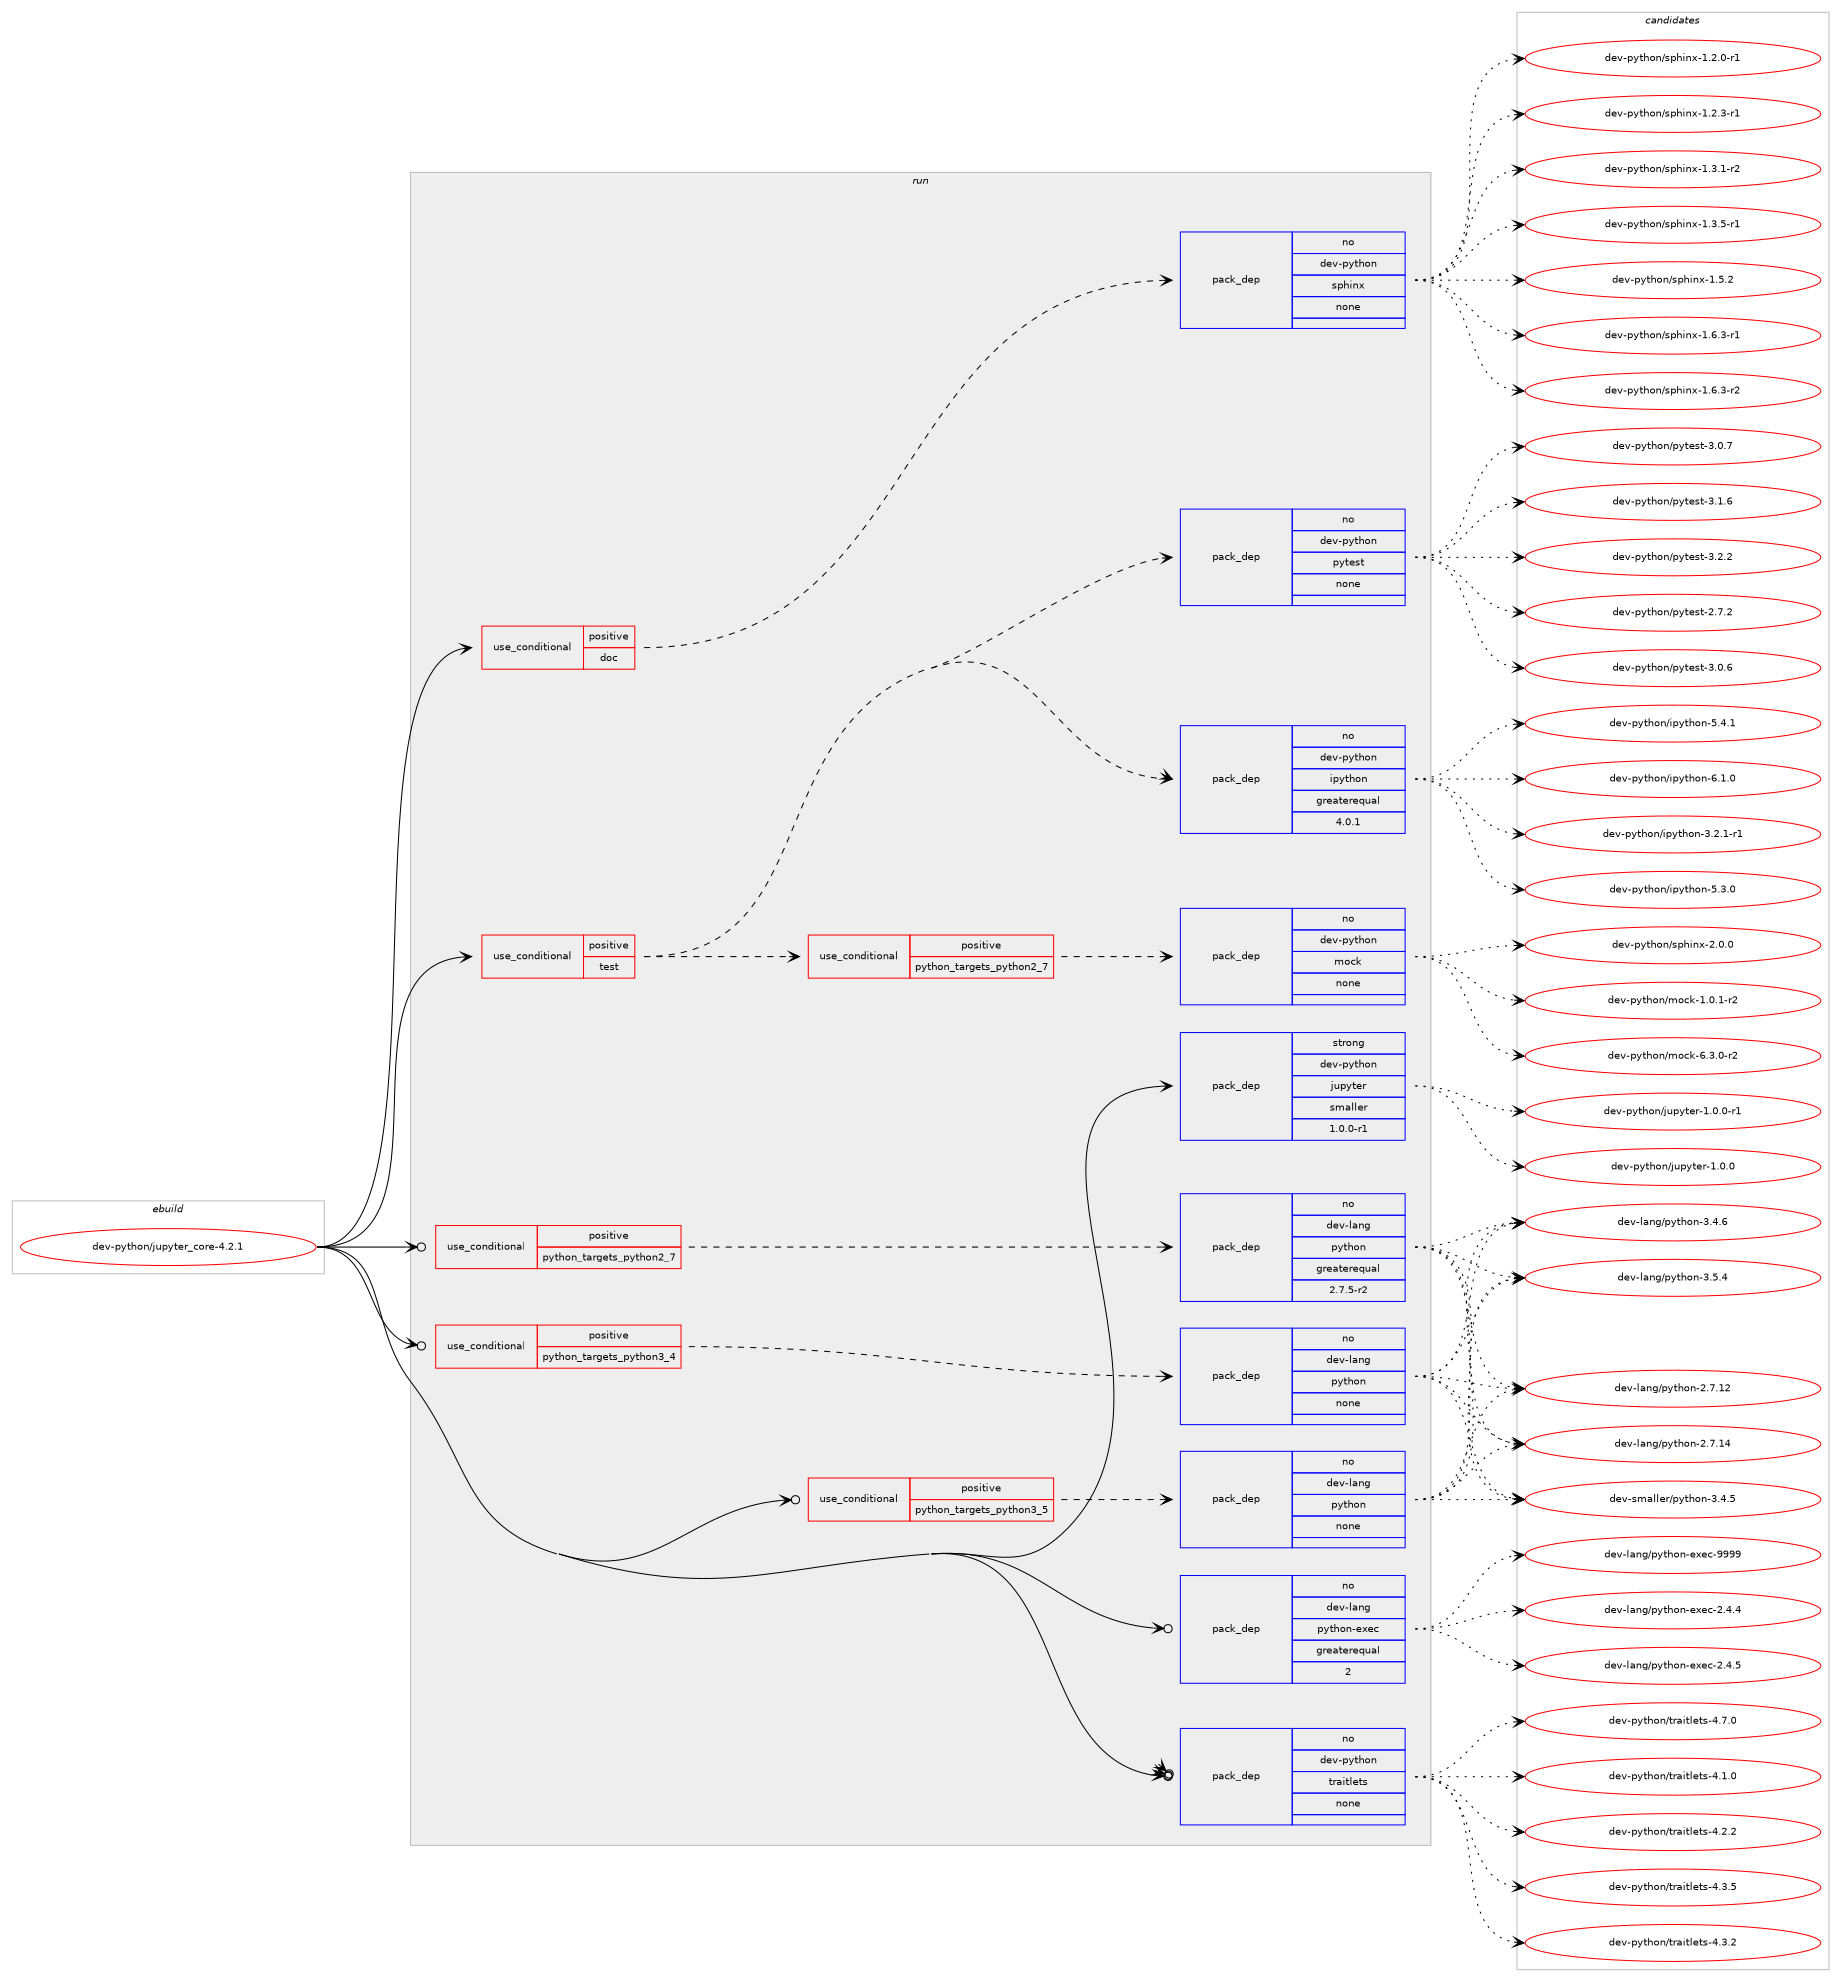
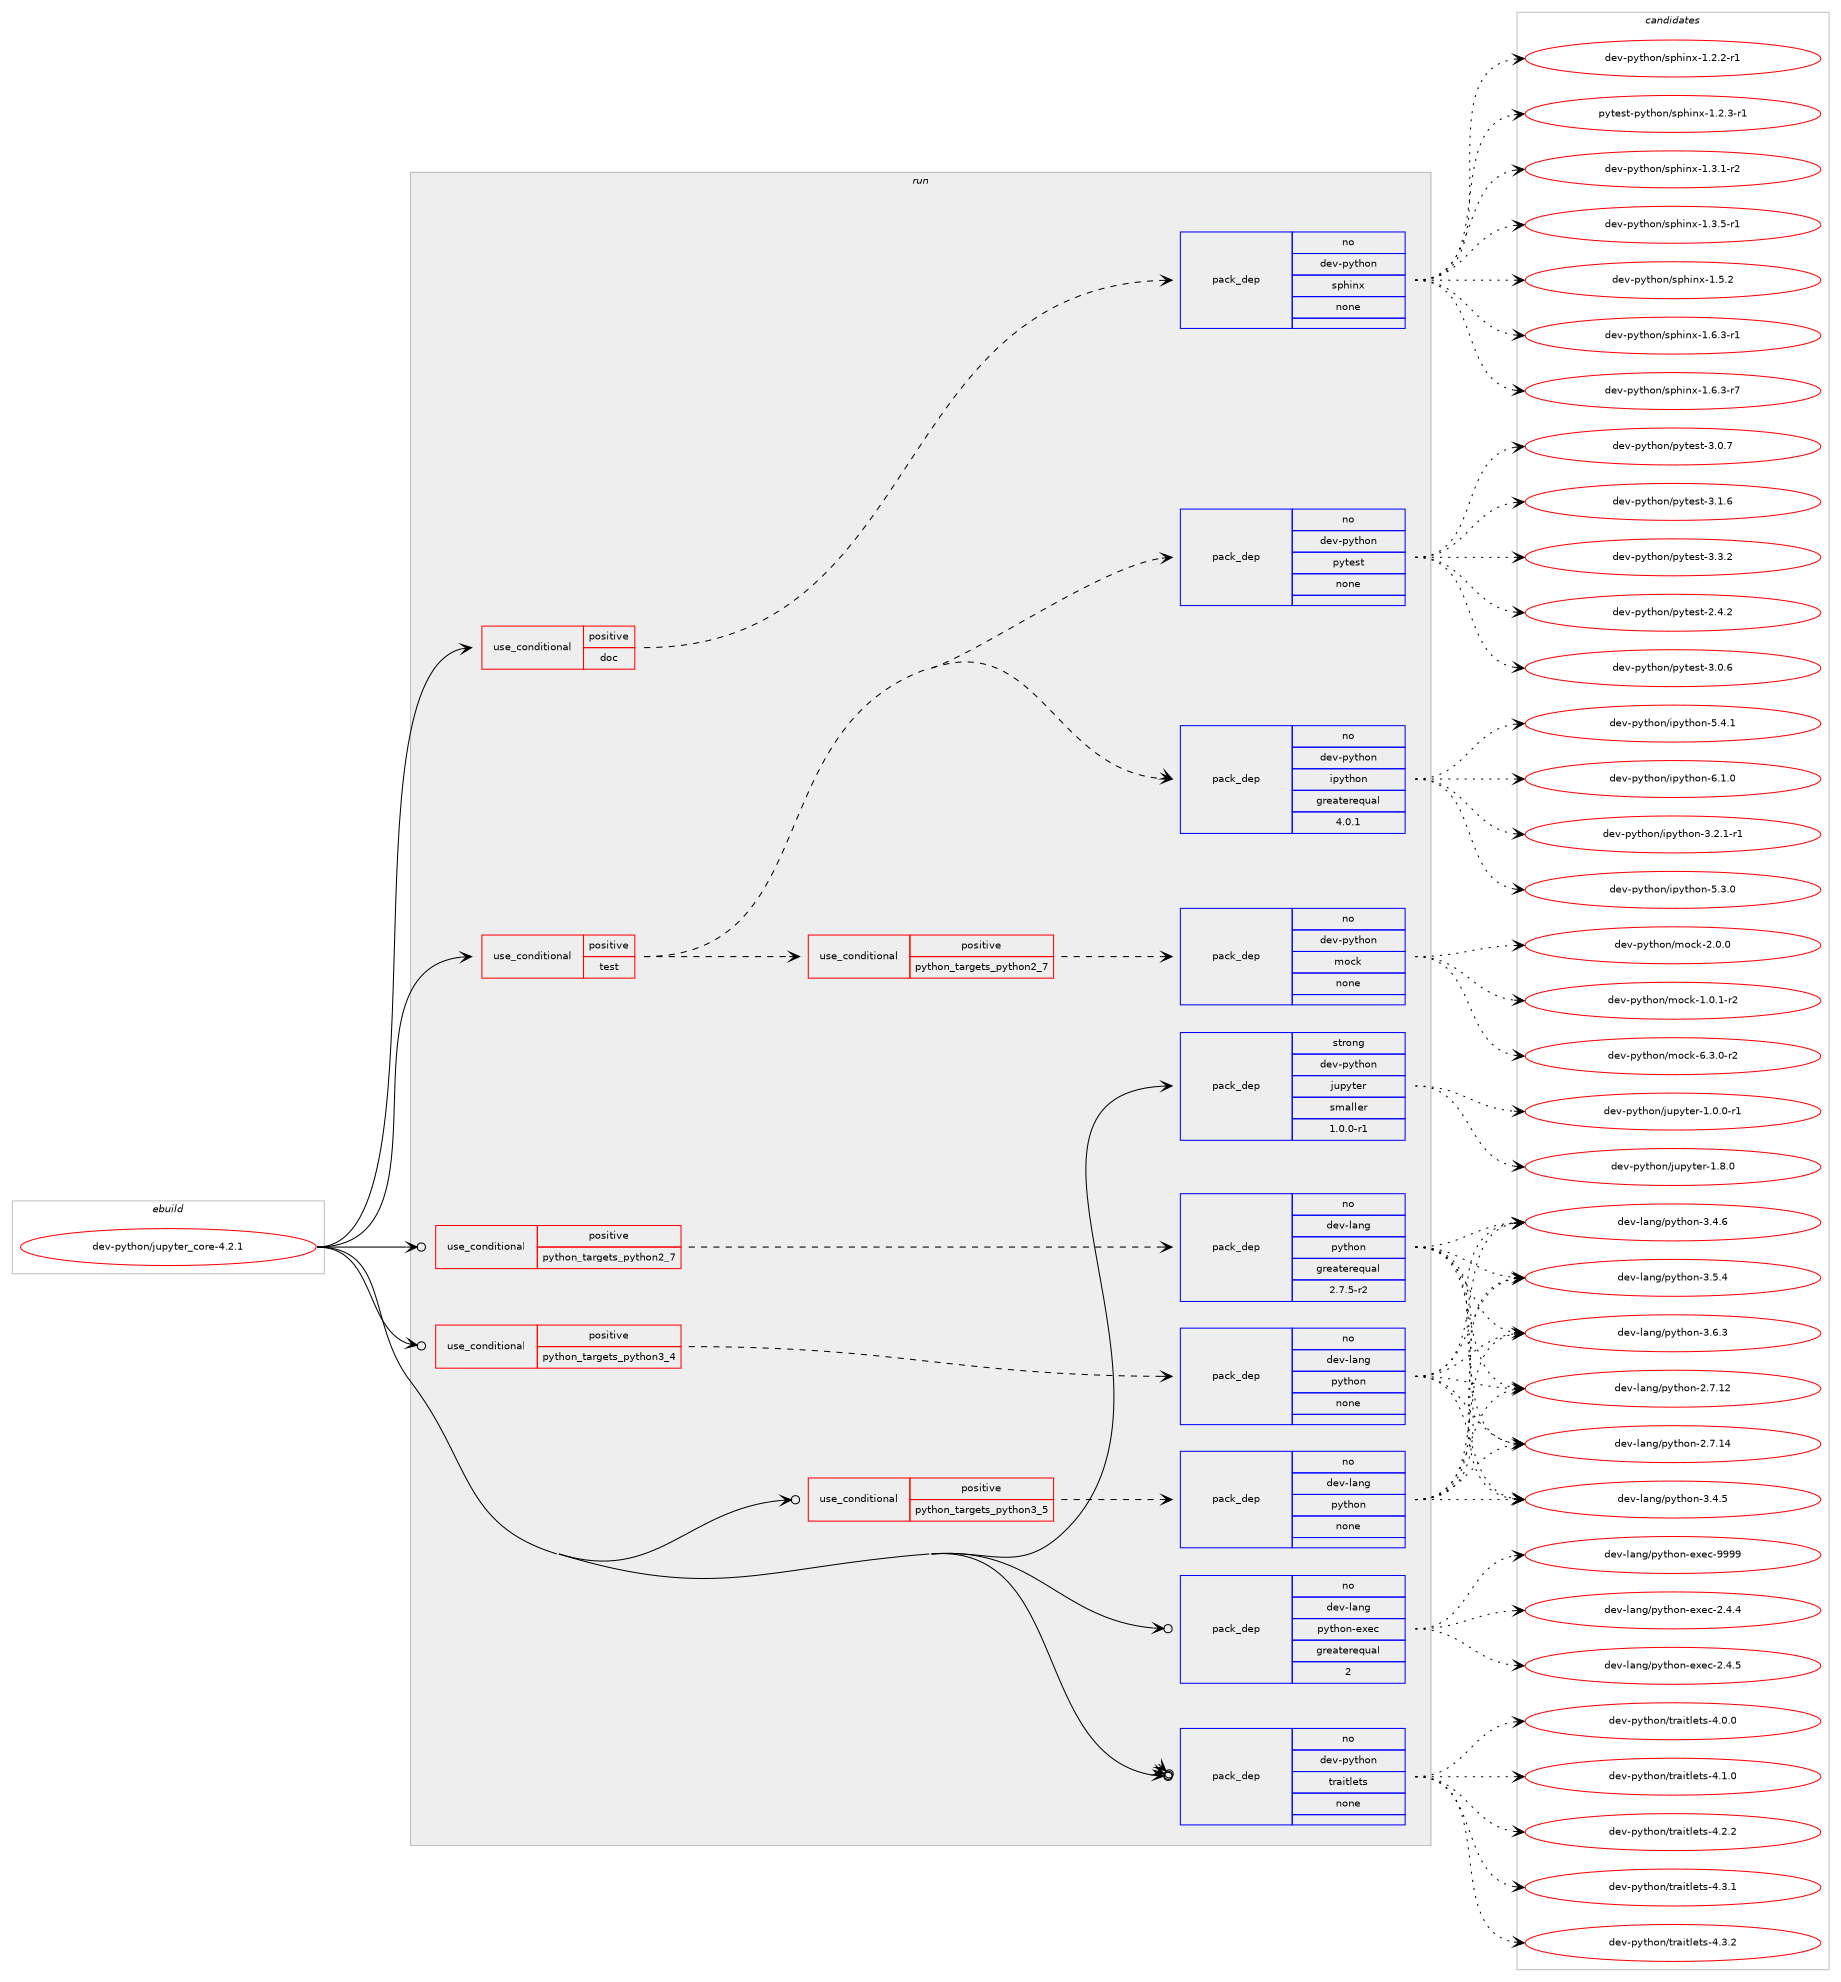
node "dev-python/sphinx-1.2.0-r1": label "dev-python/sphinx-1.2.0-r1" -> "dev-python/sphinx-1.2.2-r1"
node "dev-python/sphinx-1.2.3-r1": label "dev-python/sphinx-1.2.3-r1" -> "pytest-python/sphinx-1.2.3-r1"
node "dev-python/sphinx-1.6.3-r2": label "dev-python/sphinx-1.6.3-r2" -> "dev-python/sphinx-1.6.3-r7"
node "dev-python/pytest-3.2.2": label "dev-python/pytest-3.2.2" -> "dev-python/pytest-3.3.2"
node "dev-python/pytest-2.7.2": label "dev-python/pytest-2.7.2" -> "dev-python/pytest-2.4.2"
node "dev-python/sphinx-2.0.0": label "dev-python/sphinx-2.0.0" -> "dev-python/mock-2.0.0"
node "dev-python/jupyter-1.0.0": label "dev-python/jupyter-1.0.0" -> "dev-python/jupyter-1.8.0"
node "dev-lang/python-3.6.3": added
node "dev-smaller/python-3.4.5": label "dev-smaller/python-3.4.5" -> "dev-lang/python-3.4.5"
node "dev-python/traitlets-4.7.0": label "dev-python/traitlets-4.7.0" -> "dev-python/traitlets-4.0.0"
node "dev-python/traitlets-4.3.5": label "dev-python/traitlets-4.3.5" -> "dev-python/traitlets-4.3.1"
